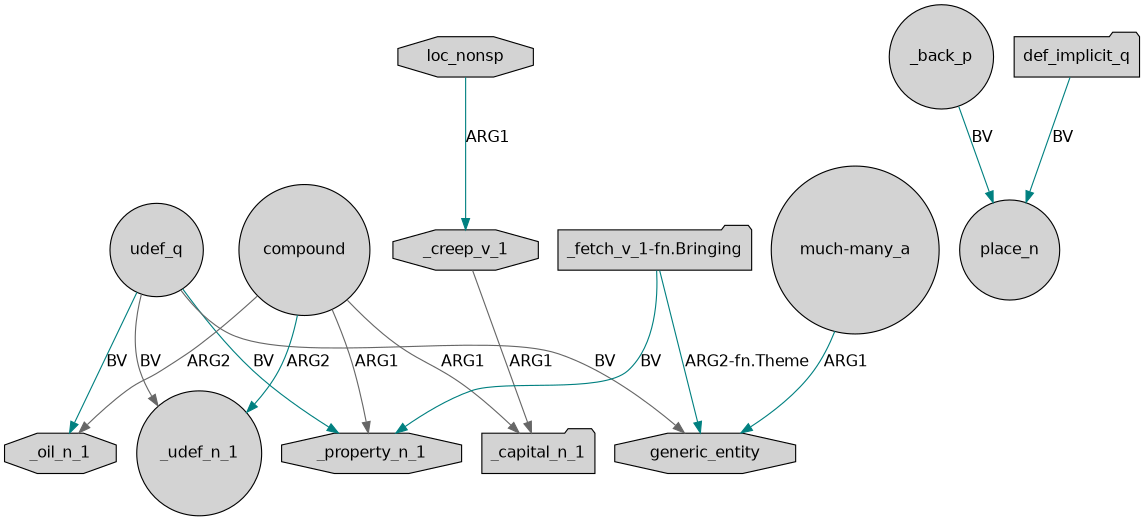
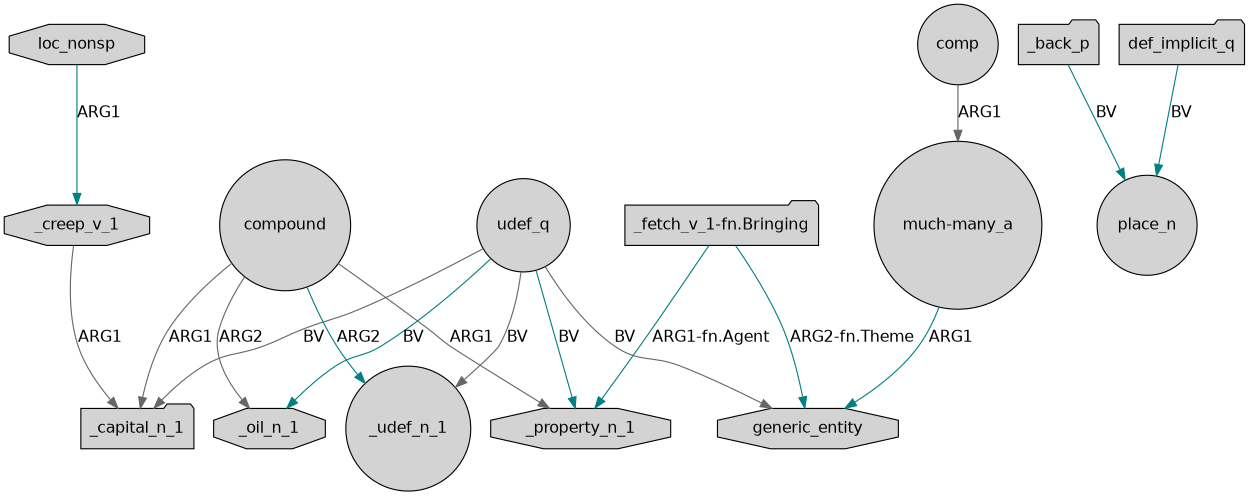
node "comp": added
node "_back_p": shape circle -> folder
edge "udef_q" -> "_capital_n_1": added, label "BV"
edge "_fetch_v_1-fn.Bringing" -> "_property_n_1": label "BV" -> "ARG1-fn.Agent"
